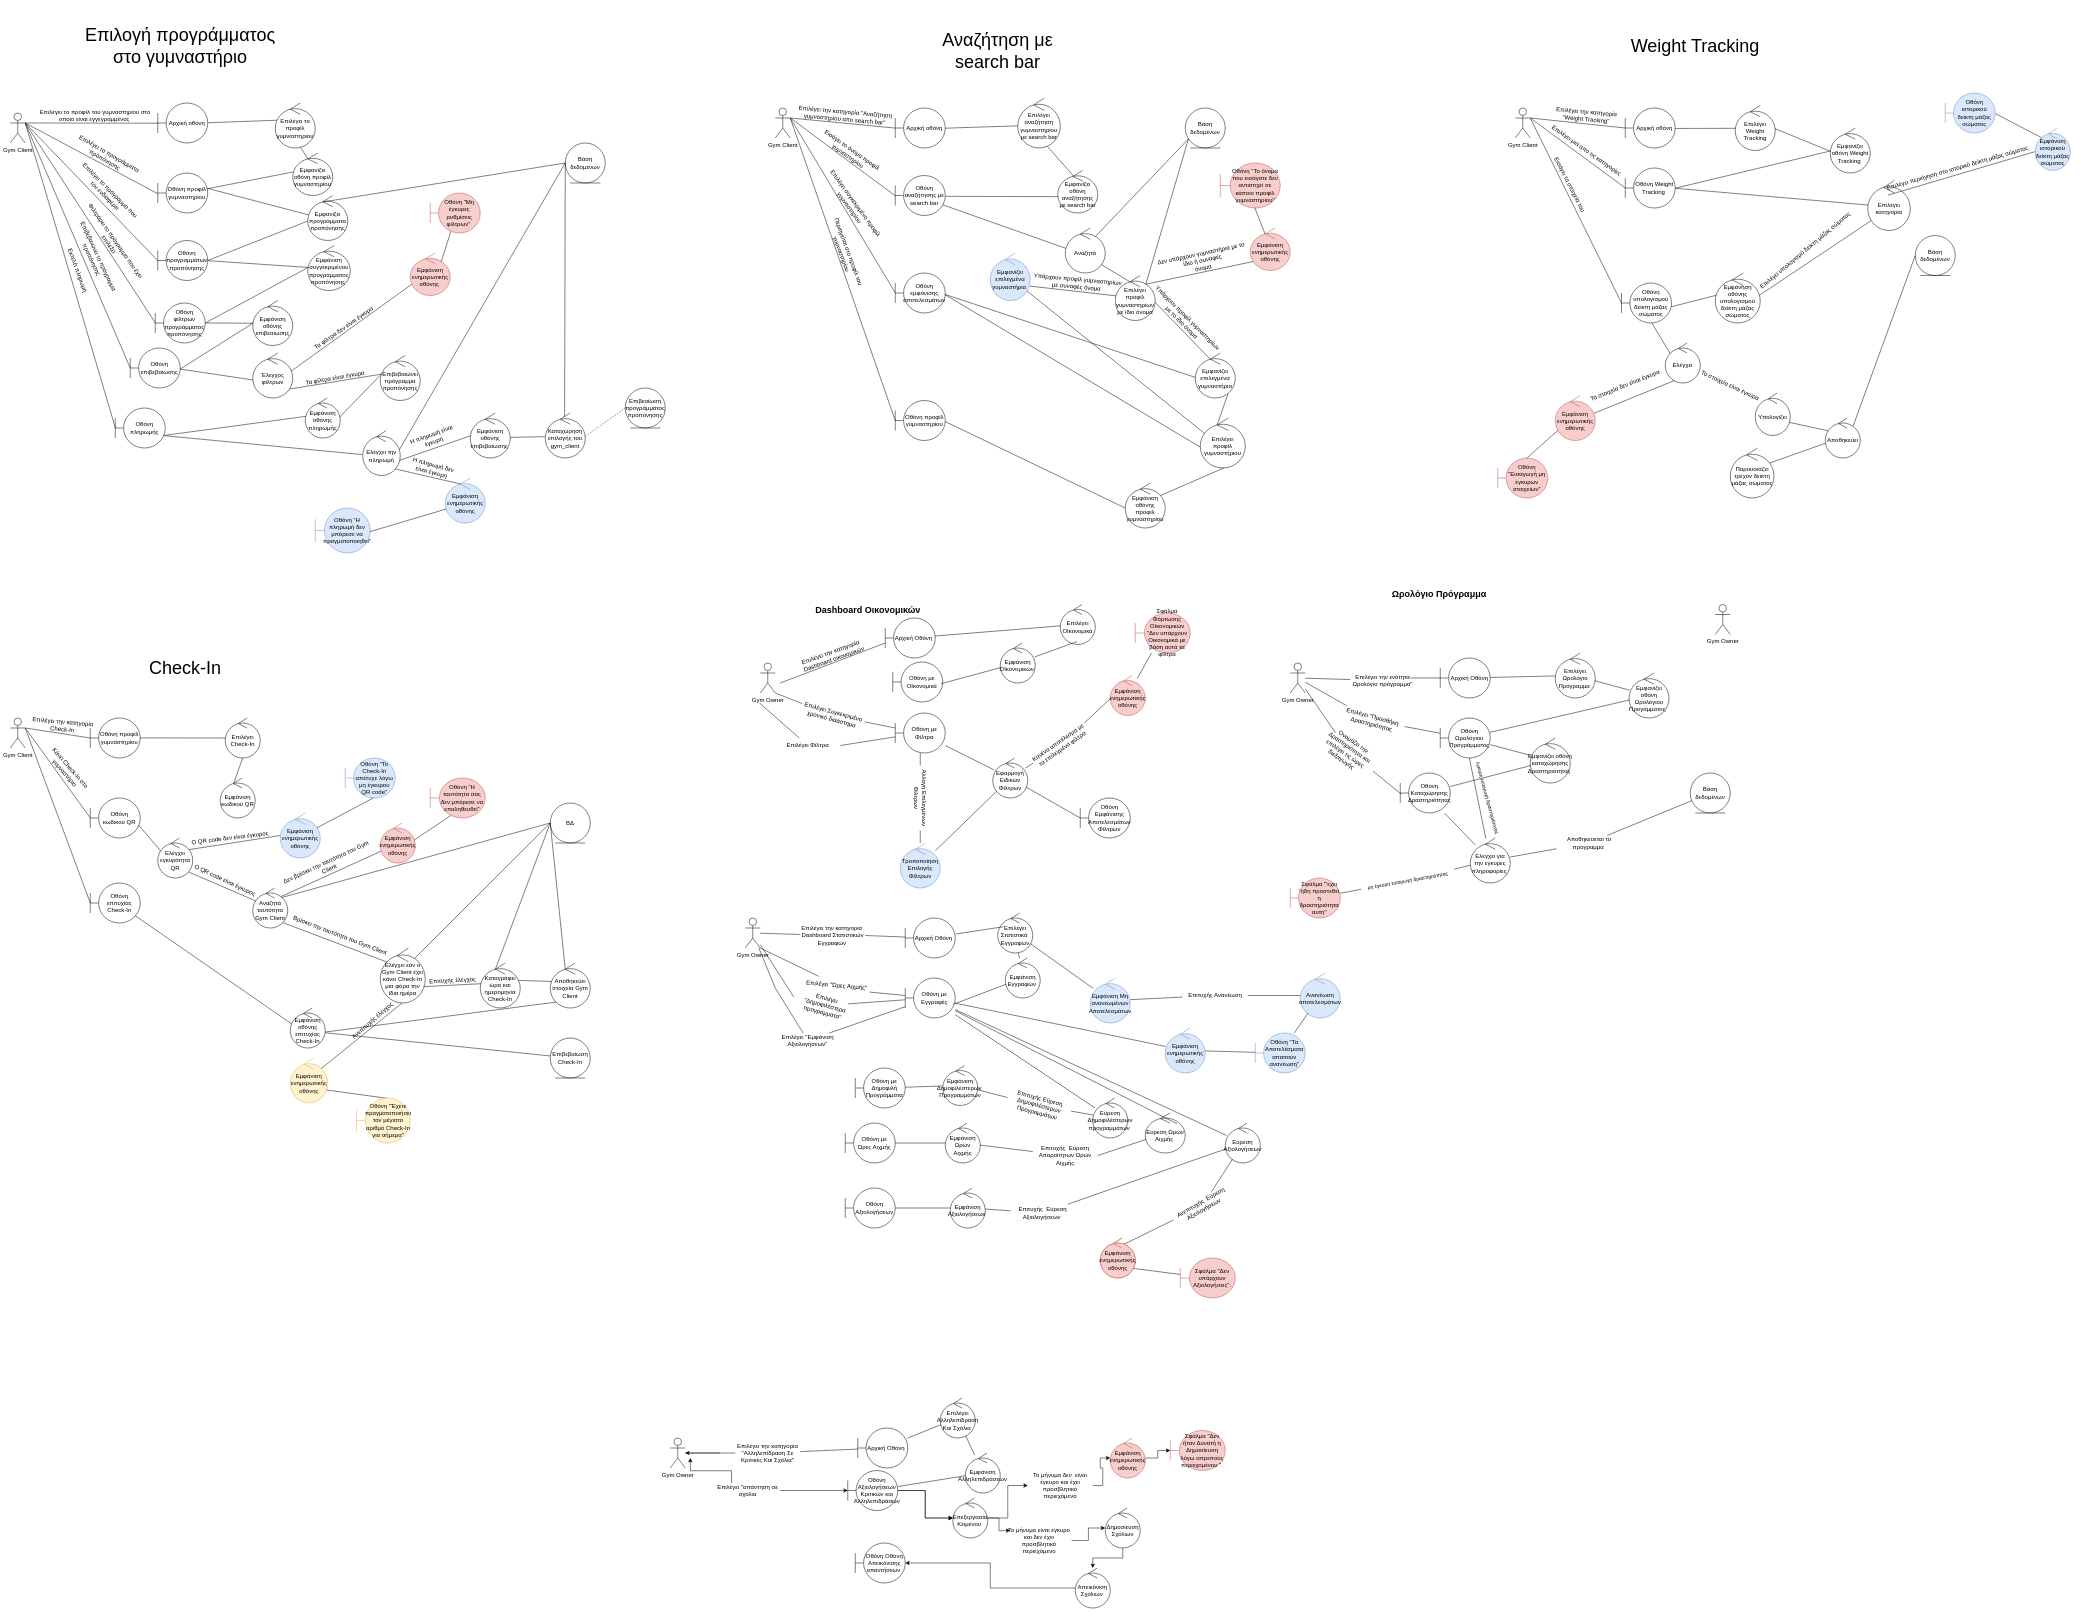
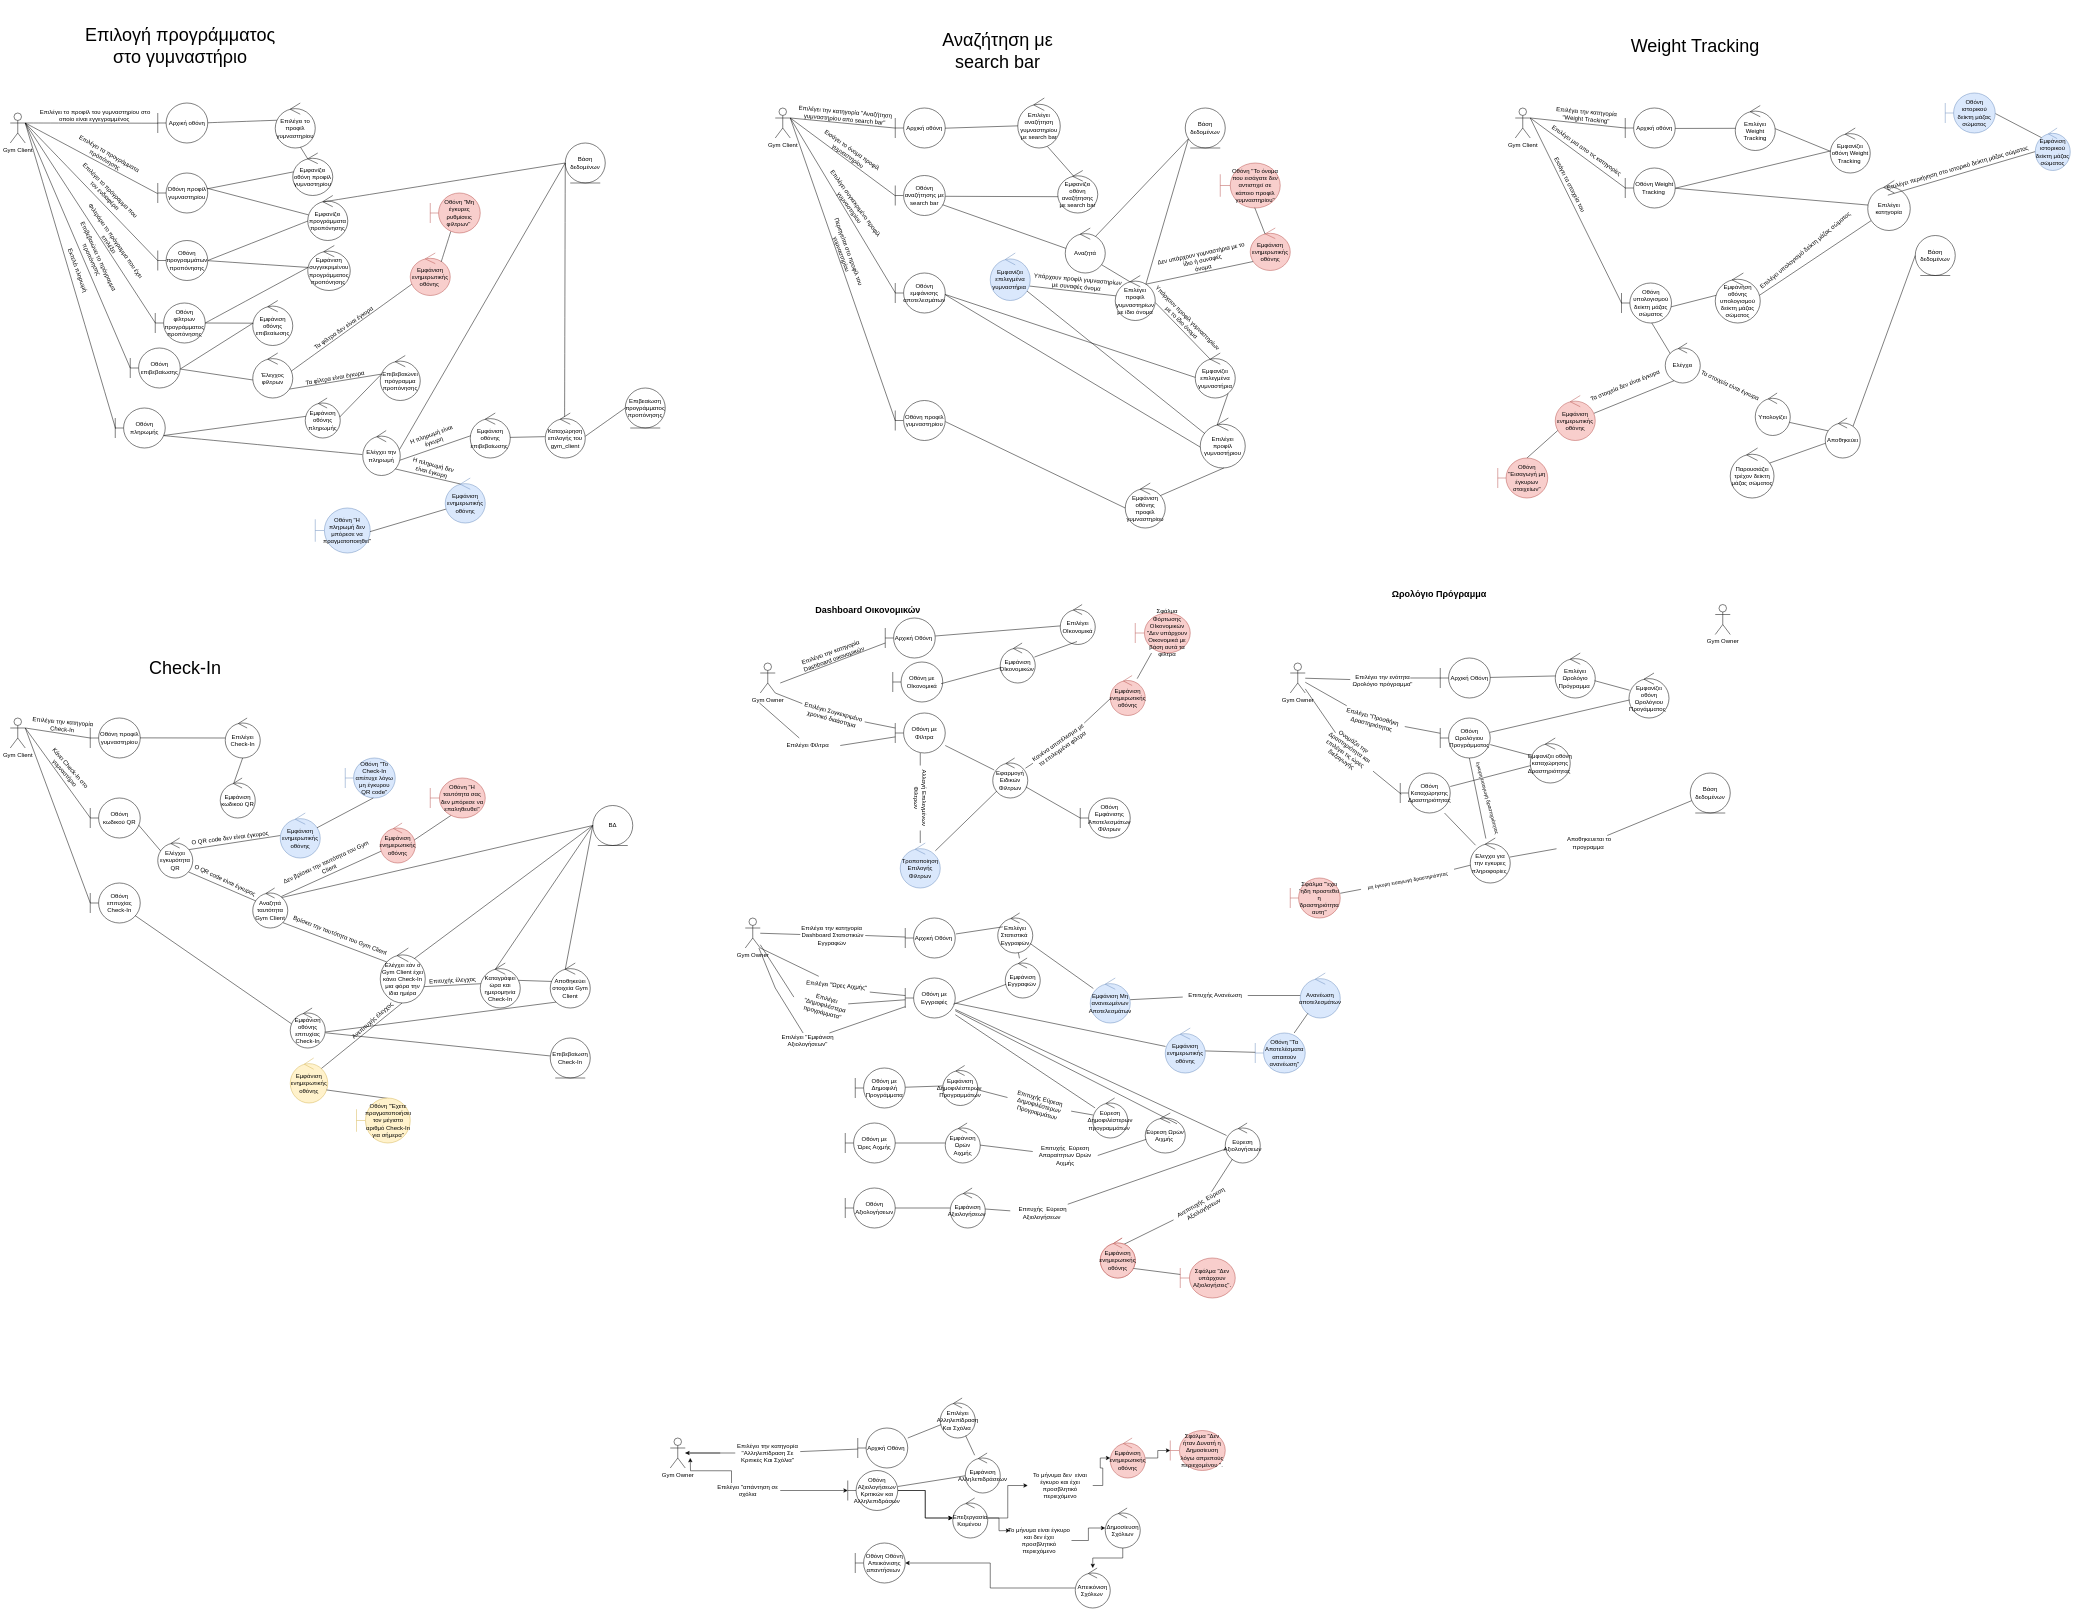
edge "Επιβεαίωση προγράμματος προπόνησης" -- "Καταχώρηση επιλογής του gym_client": style dashed -> solid
node "ΒΔ": moved (570, 823) -> (613, 825)
